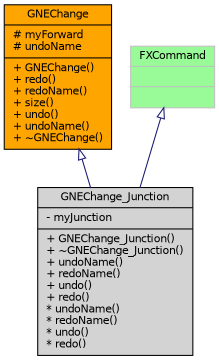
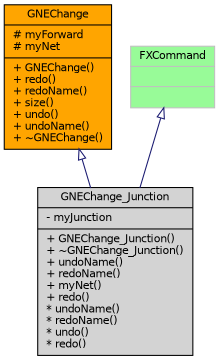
node "GNEChange": text "# undoName" -> "# myNet"
node "GNEChange_Junction": text "+ undo()" -> "+ myNet()"
